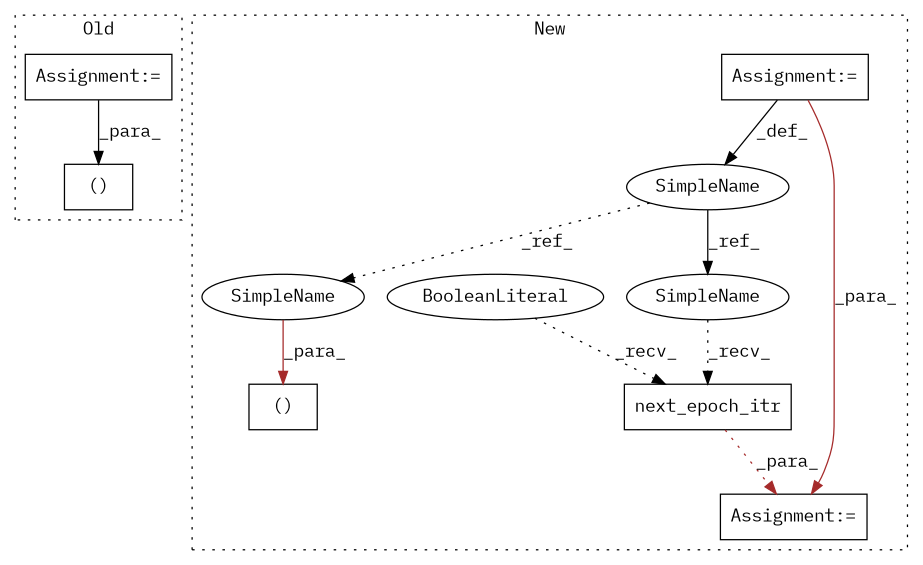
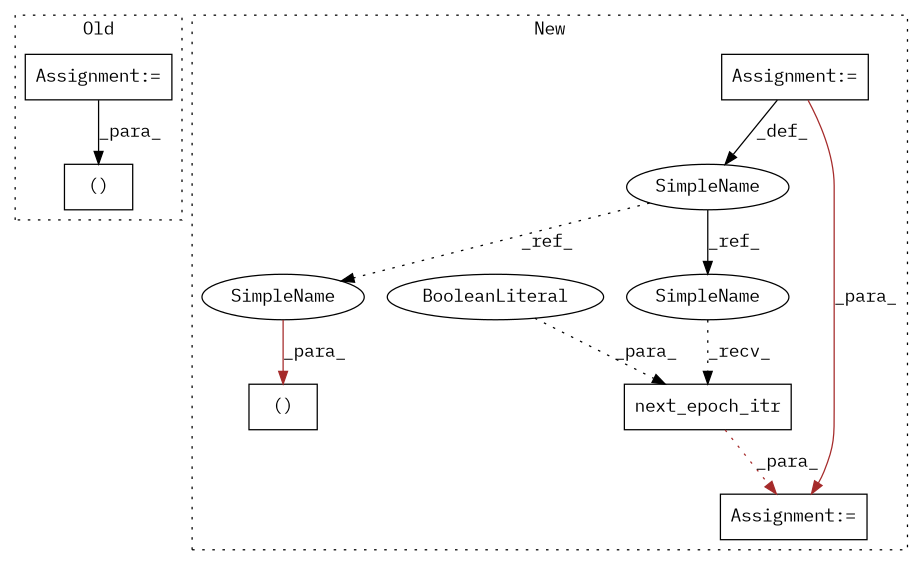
edge "BooleanLiteral" -> "next_epoch_itr": label "_recv_" -> "_para_"
